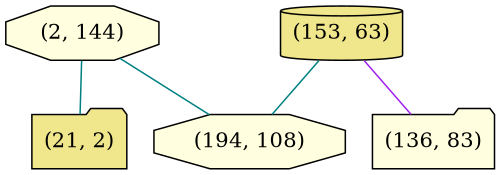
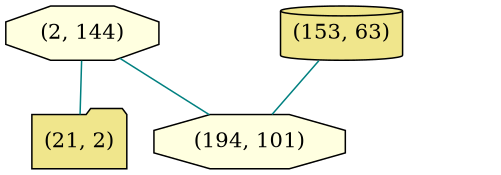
node "(194, 108)": label "(194, 108)" -> "(194, 101)"
node "(136, 83)": removed
